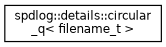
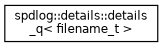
node "spdlog::details::circular _q< filename_t >": label "spdlog::details::circular _q< filename_t >" -> "spdlog::details::details _q< filename_t >"
